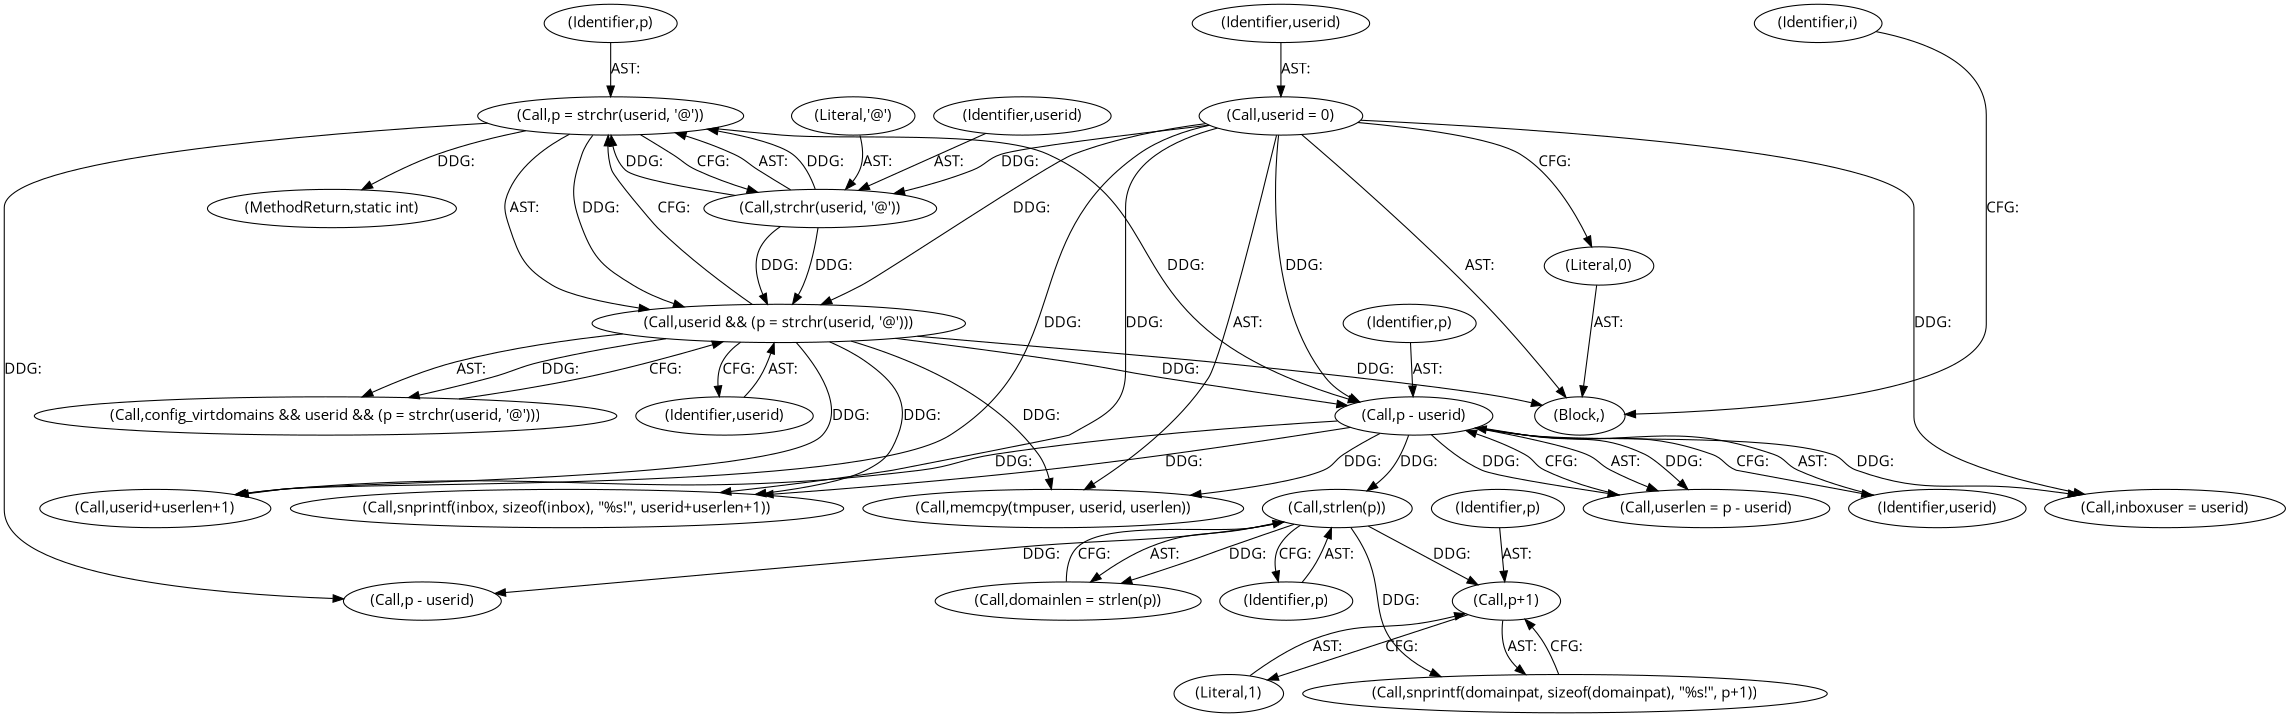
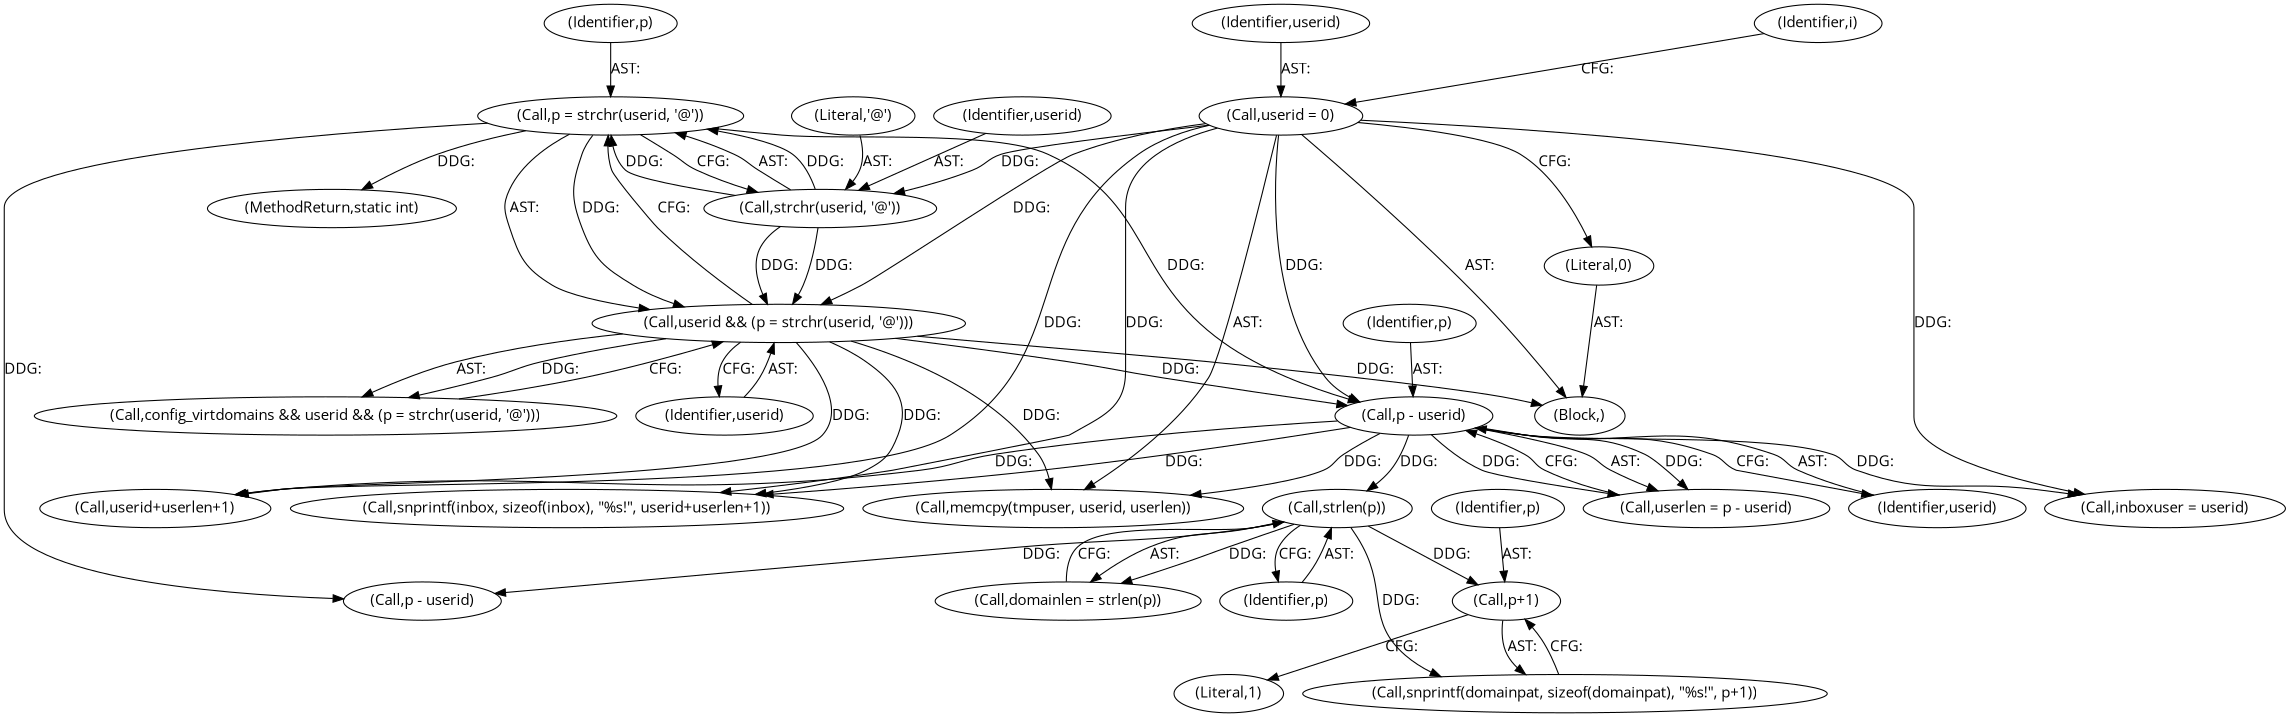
edge "(Identifier,i)" -> "(Block,)": now "(Identifier,i)" -> "(Call,userid = 0)"
edge "(Literal,1)" -> "(Call,p+1)": removed, label "AST:"
